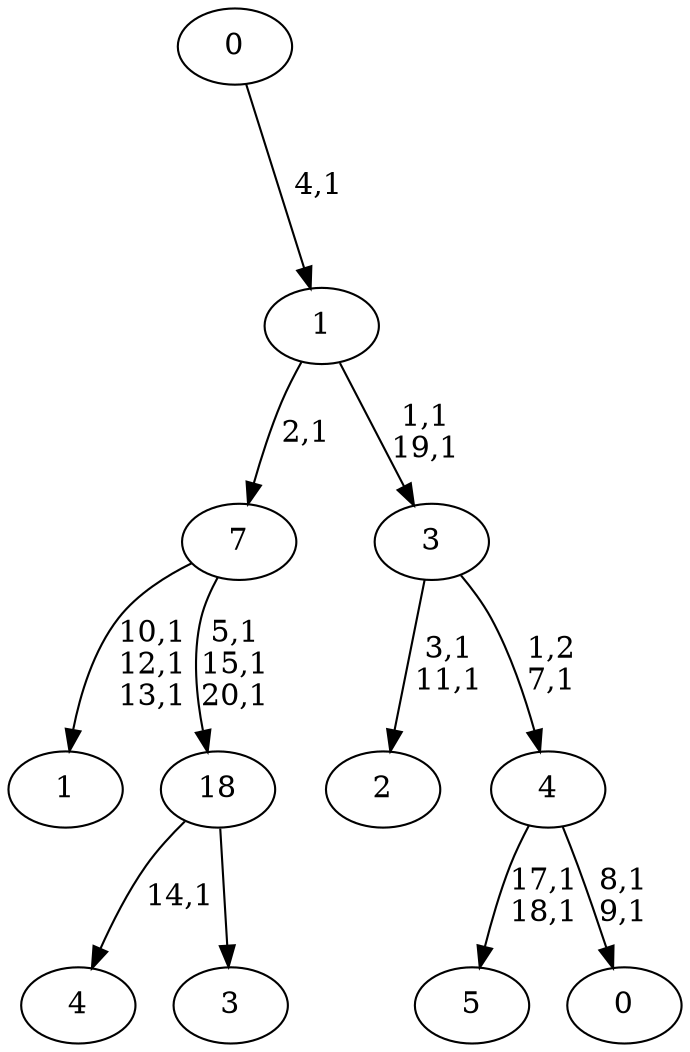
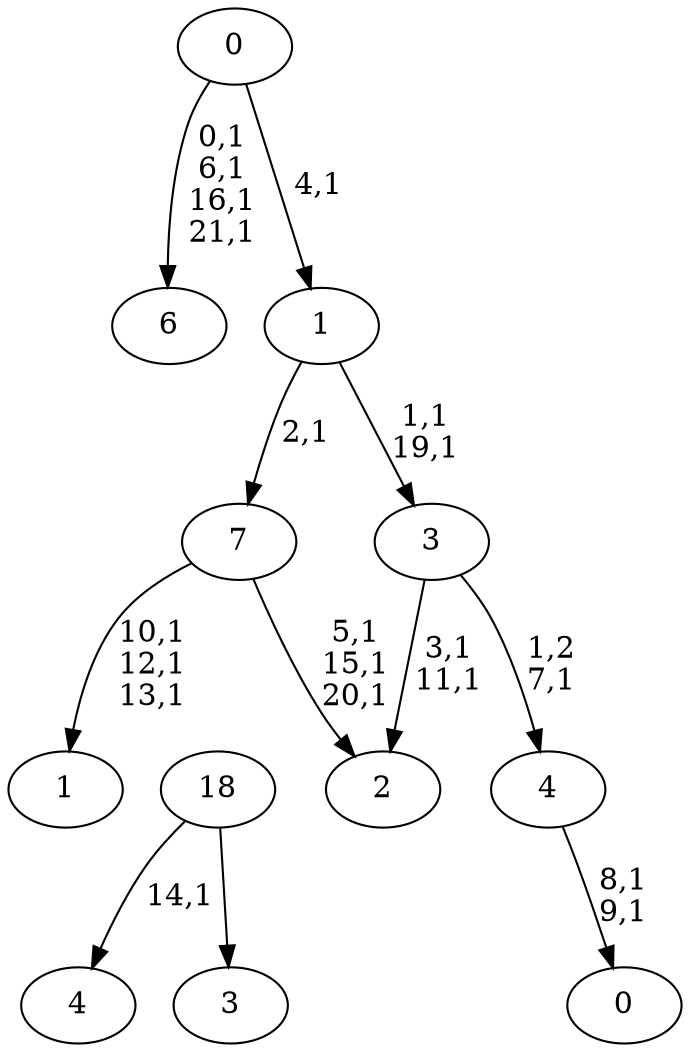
node "6": added
edge "7" -> "18": now "7" -> "2"
node "5": removed
